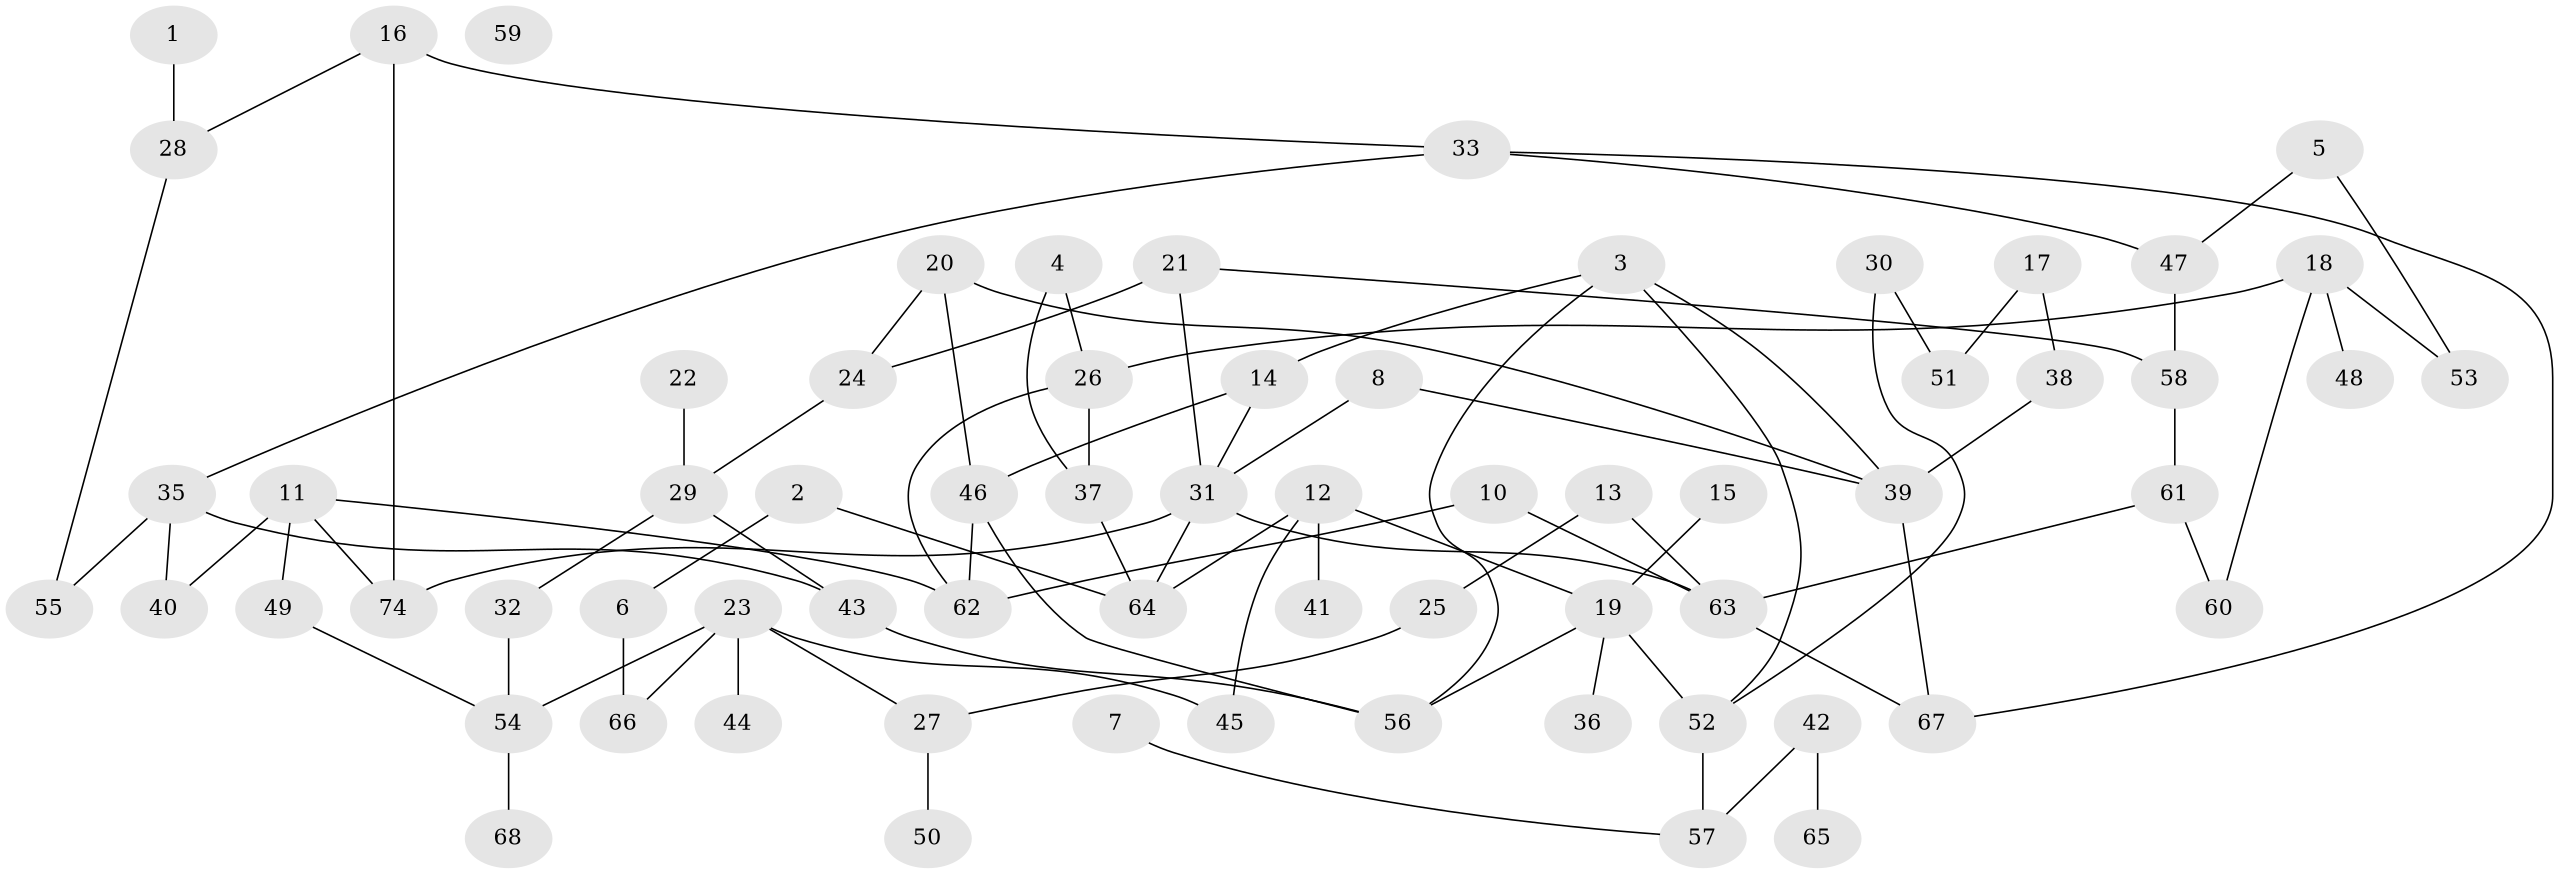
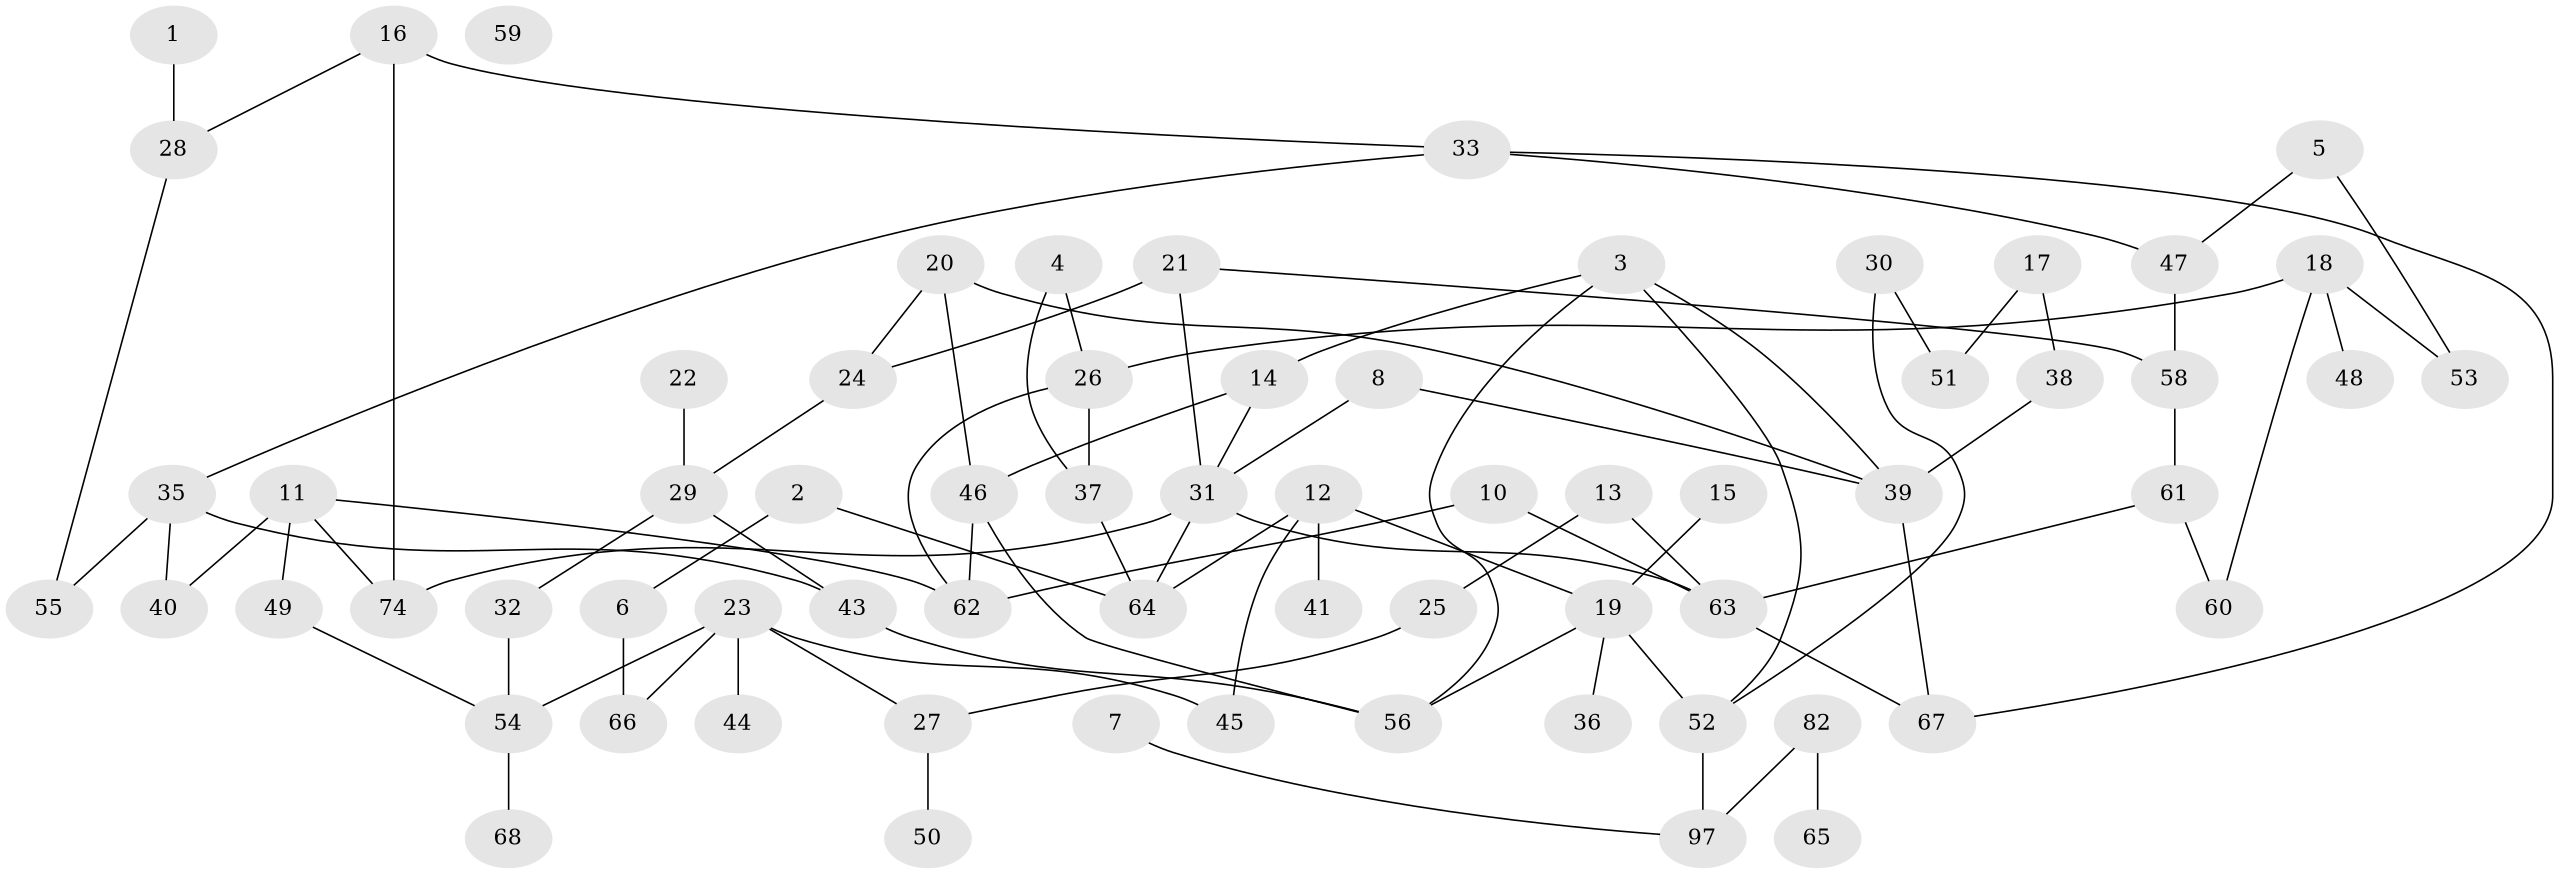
node "42": label "42" -> "82"
node "57": label "57" -> "97"
